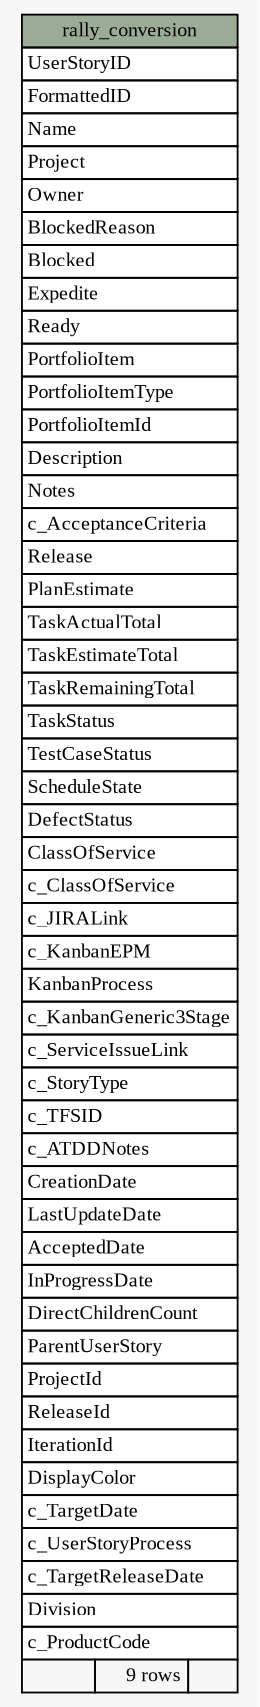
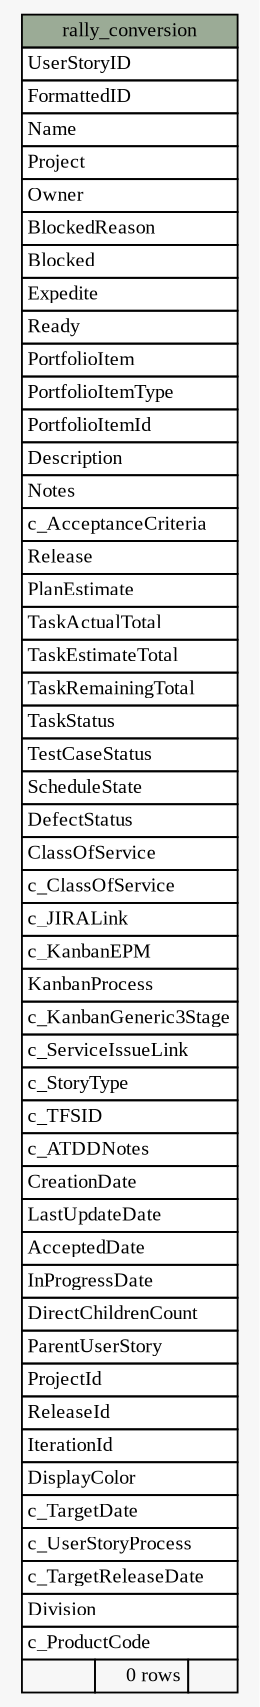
node "rally_conversion": text "9 rows" -> "0 rows"
